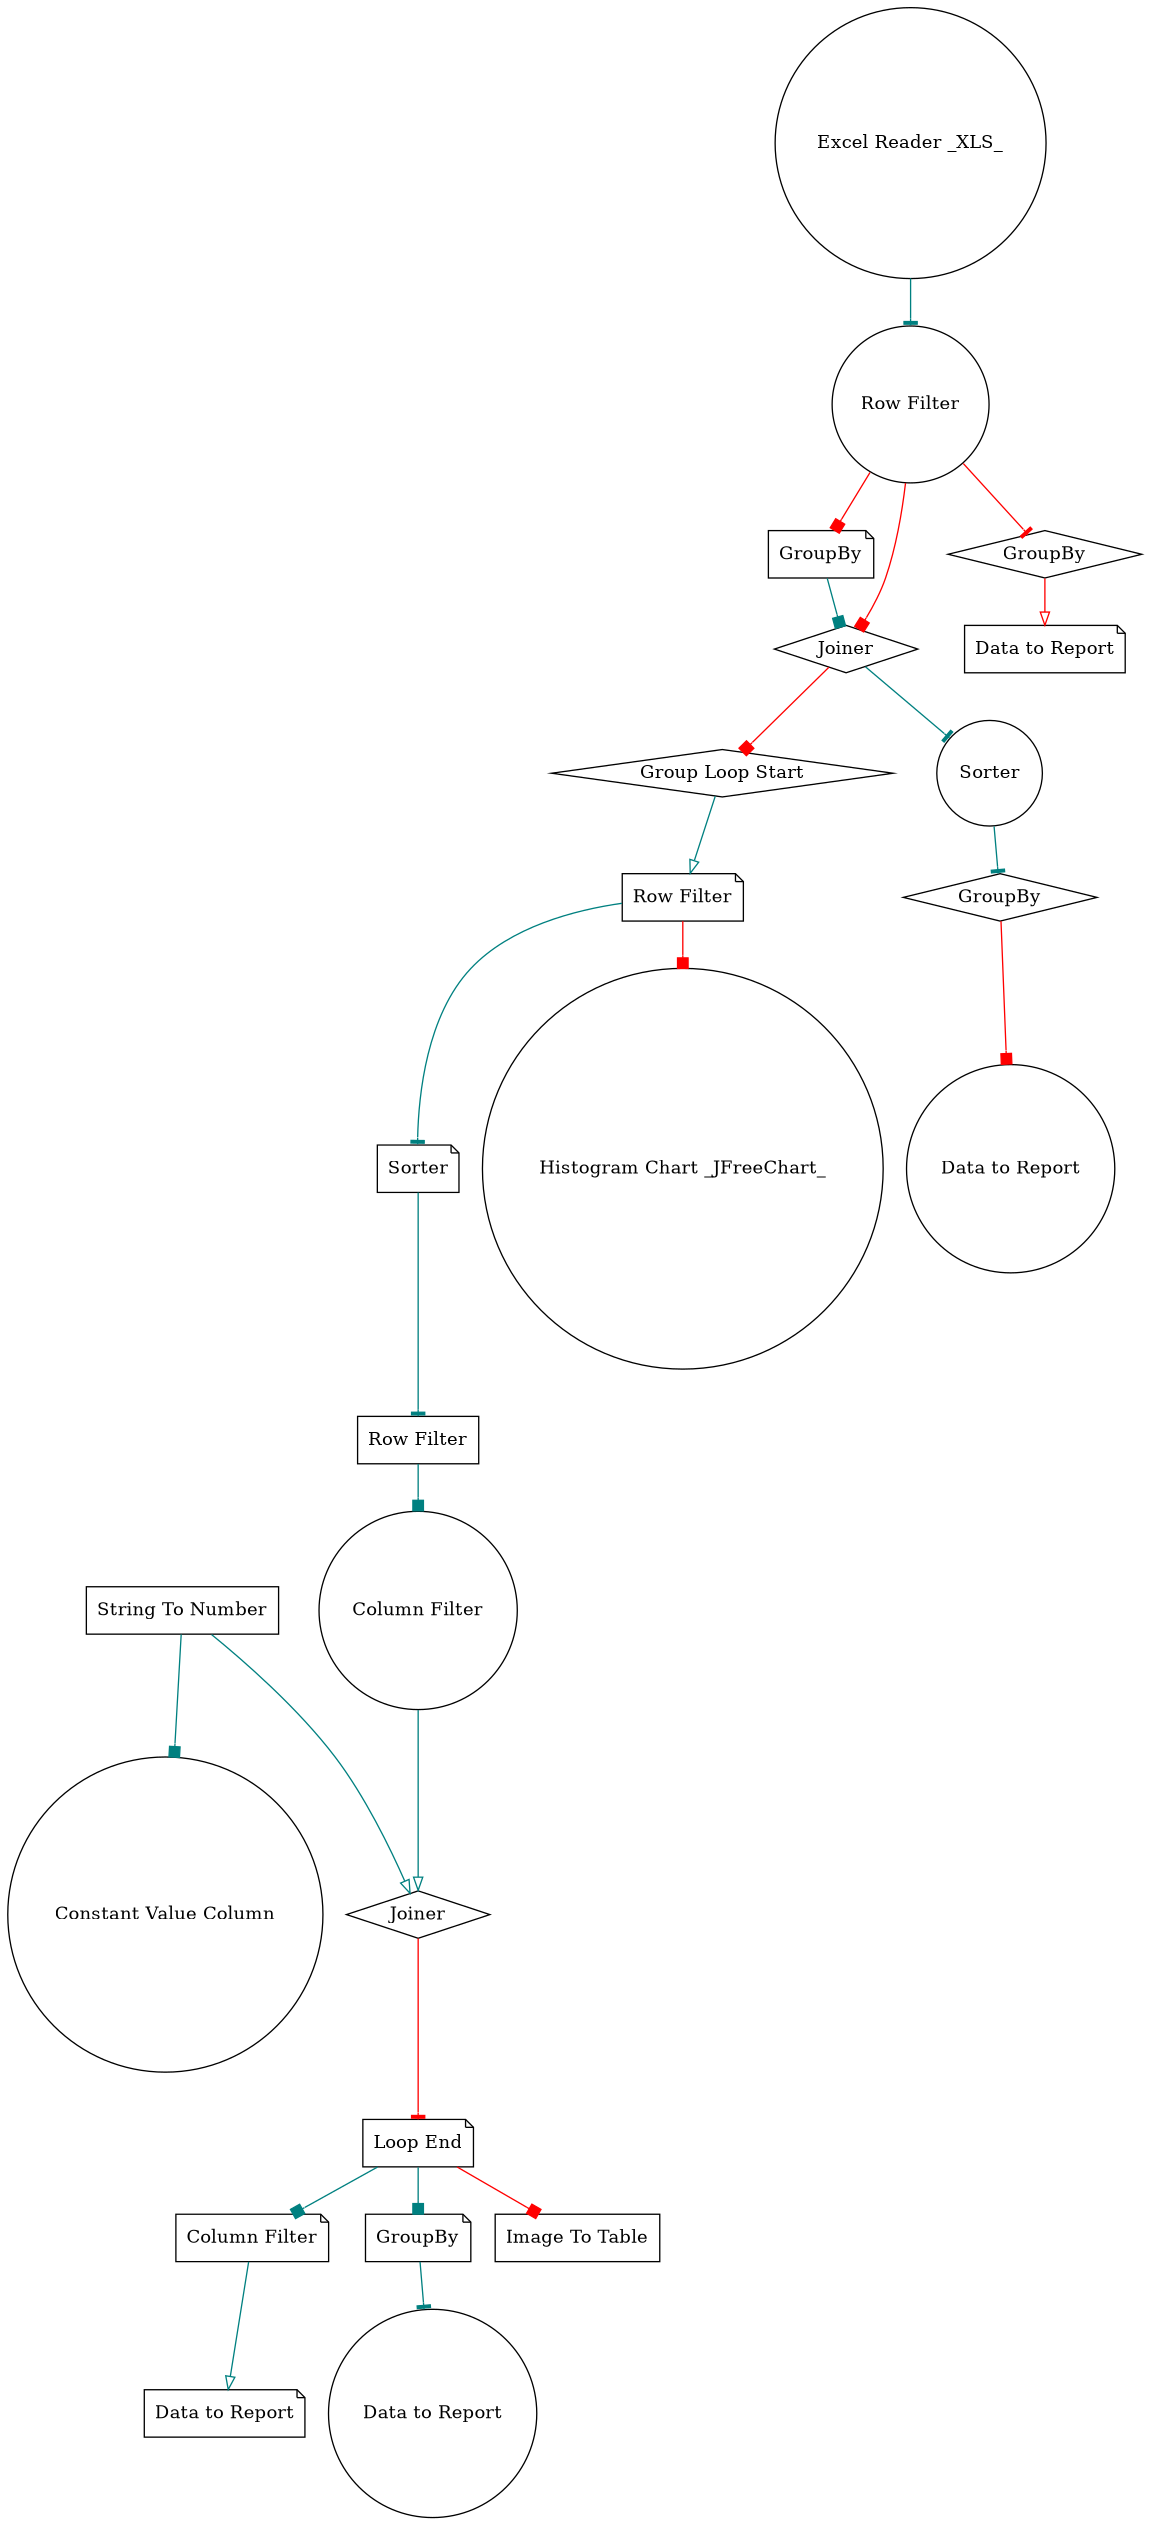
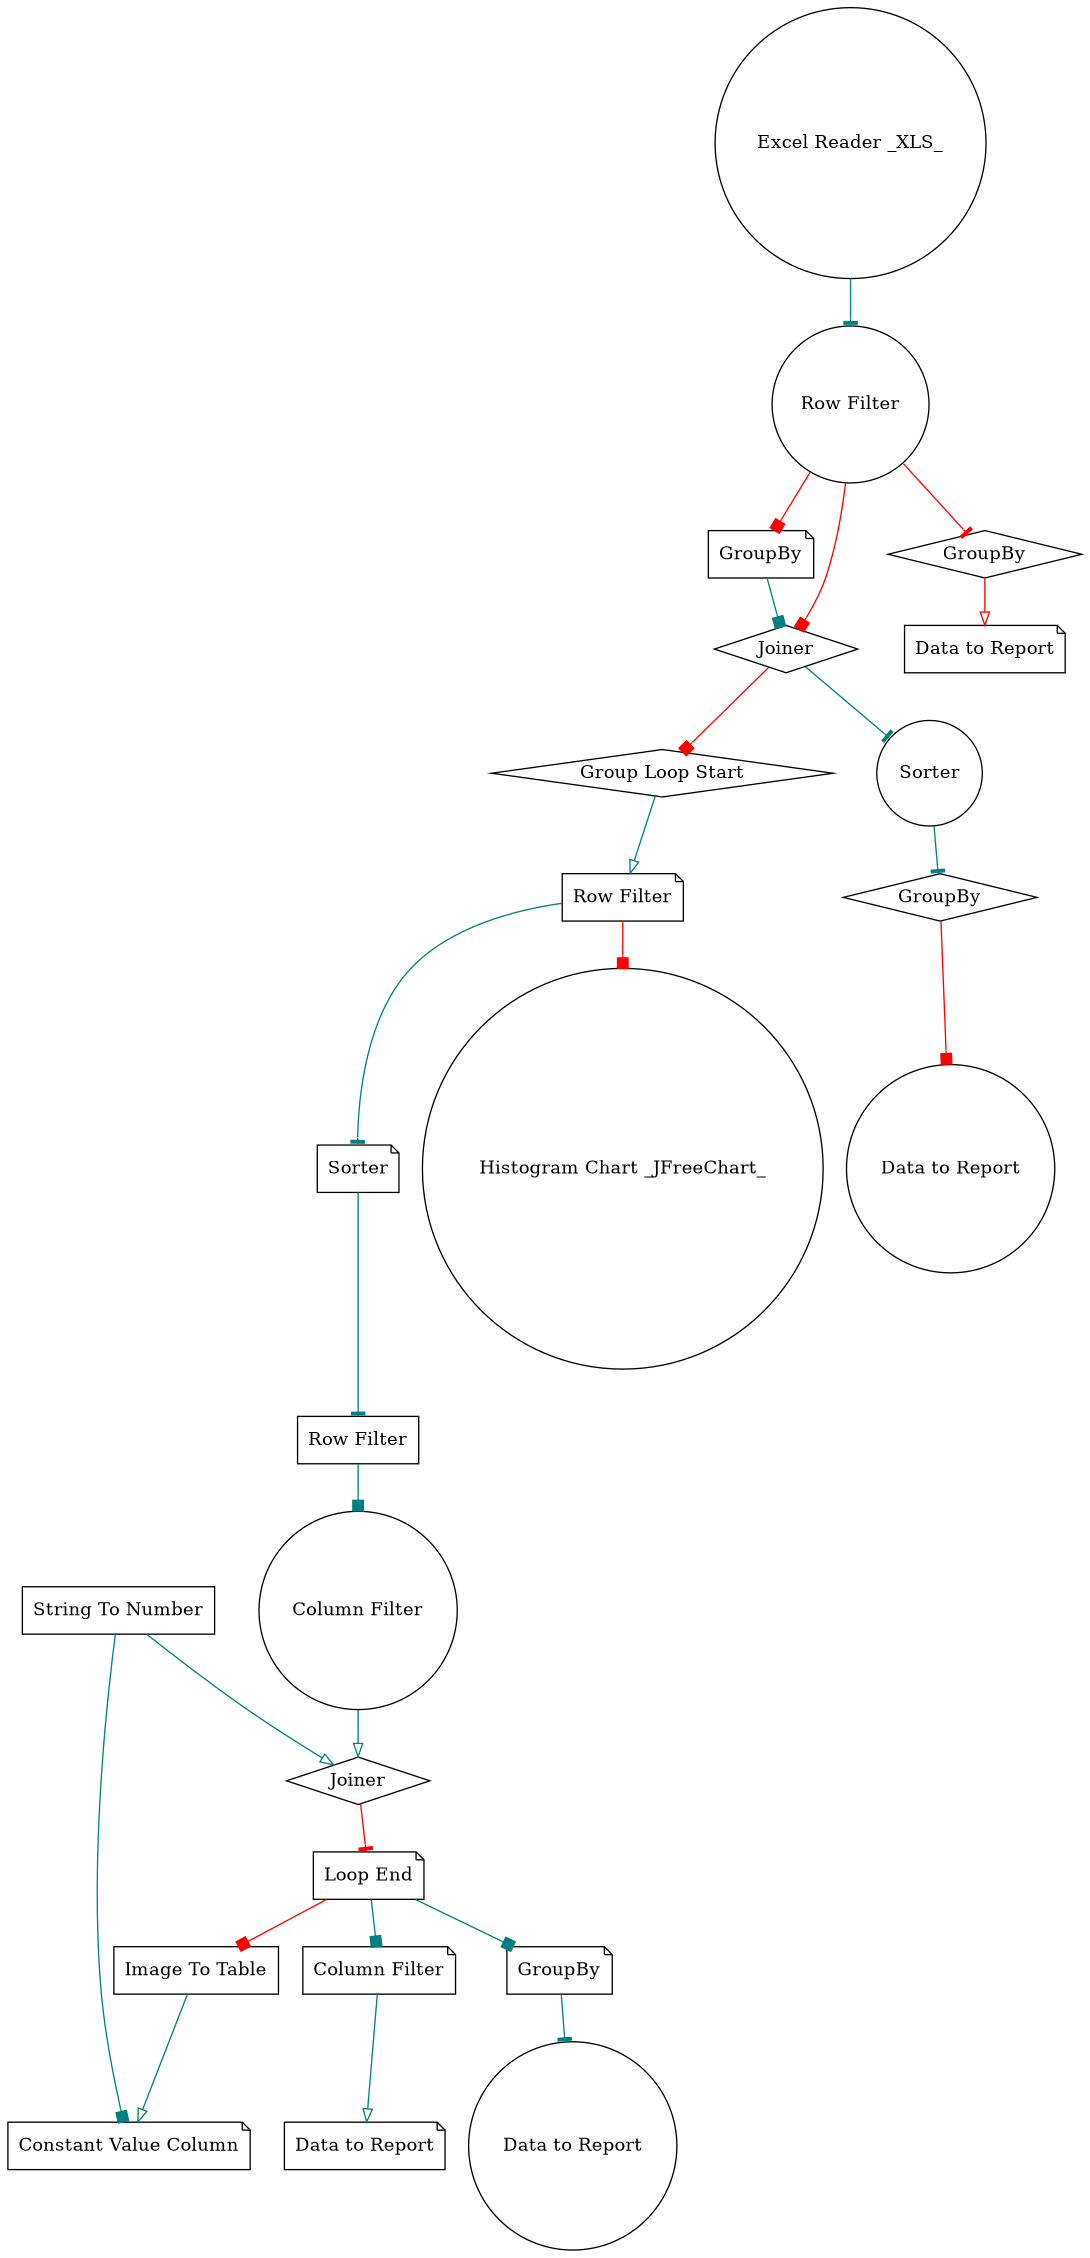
node "Constant Value Column": shape circle -> note
edge "Image To Table" -> "Constant Value Column": added
